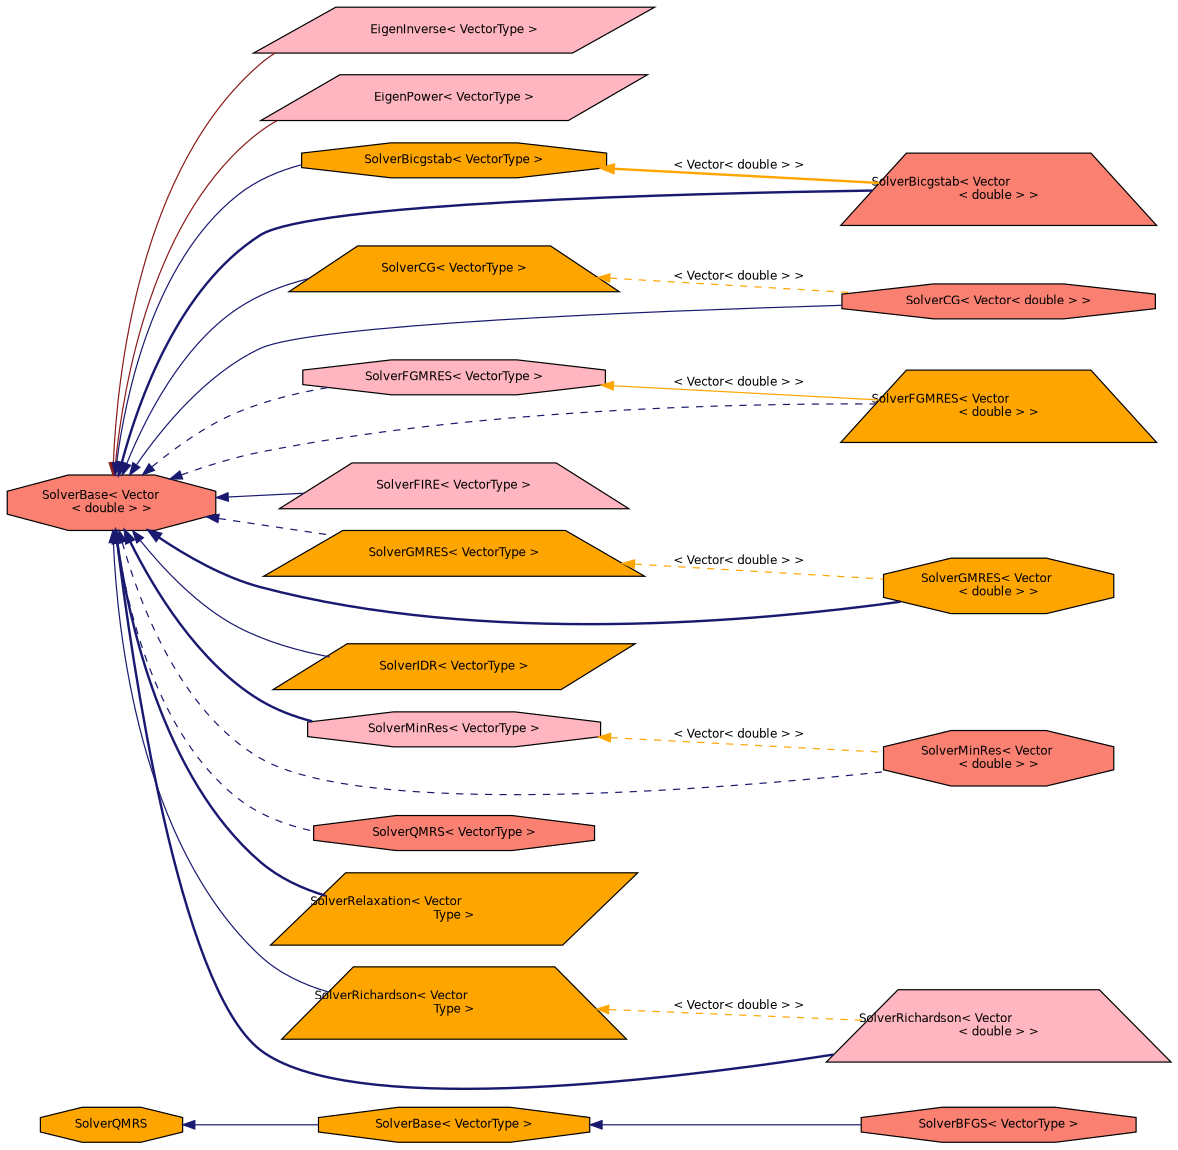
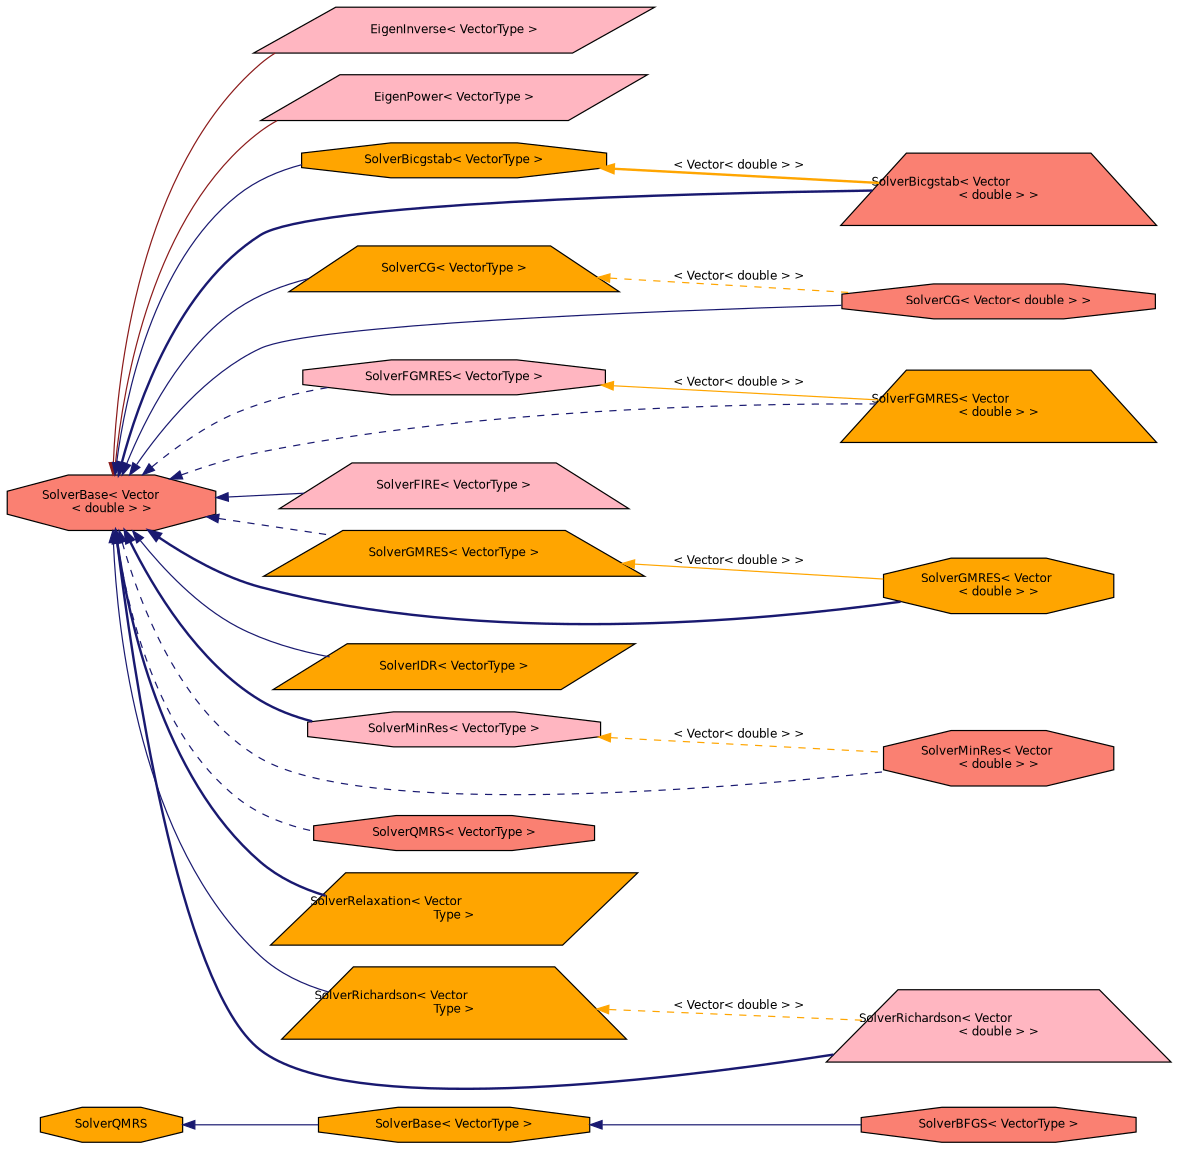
edge "SolverGMRES< Vector < double > >" -> "SolverGMRES< VectorType >": style dashed -> solid
